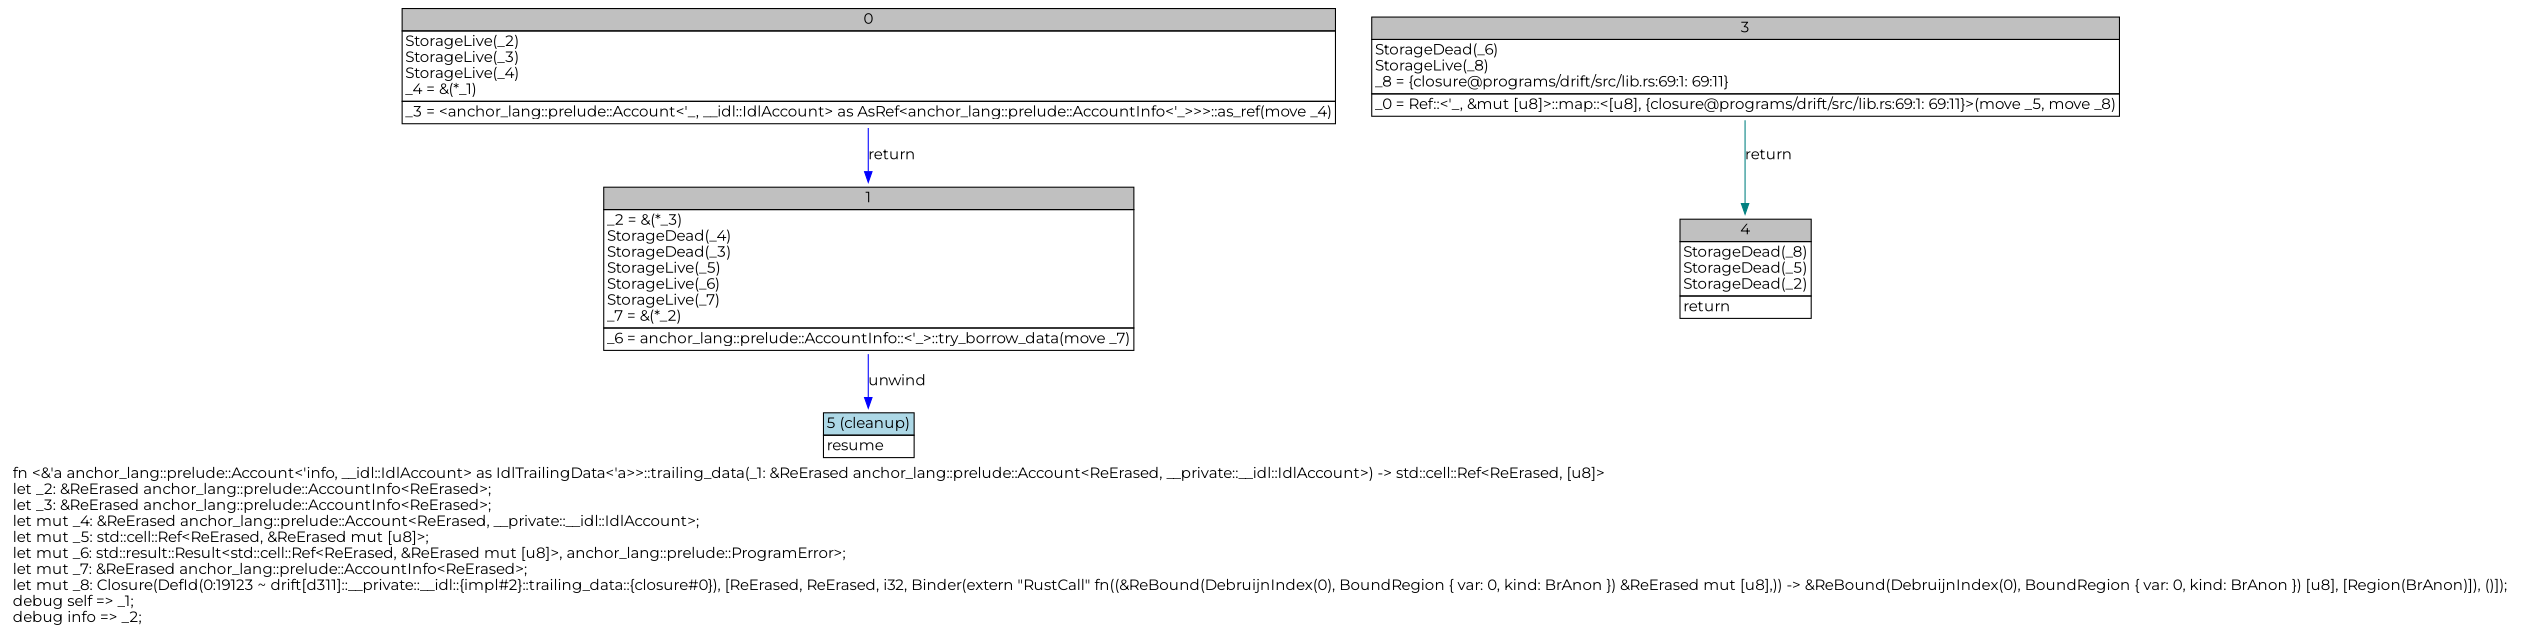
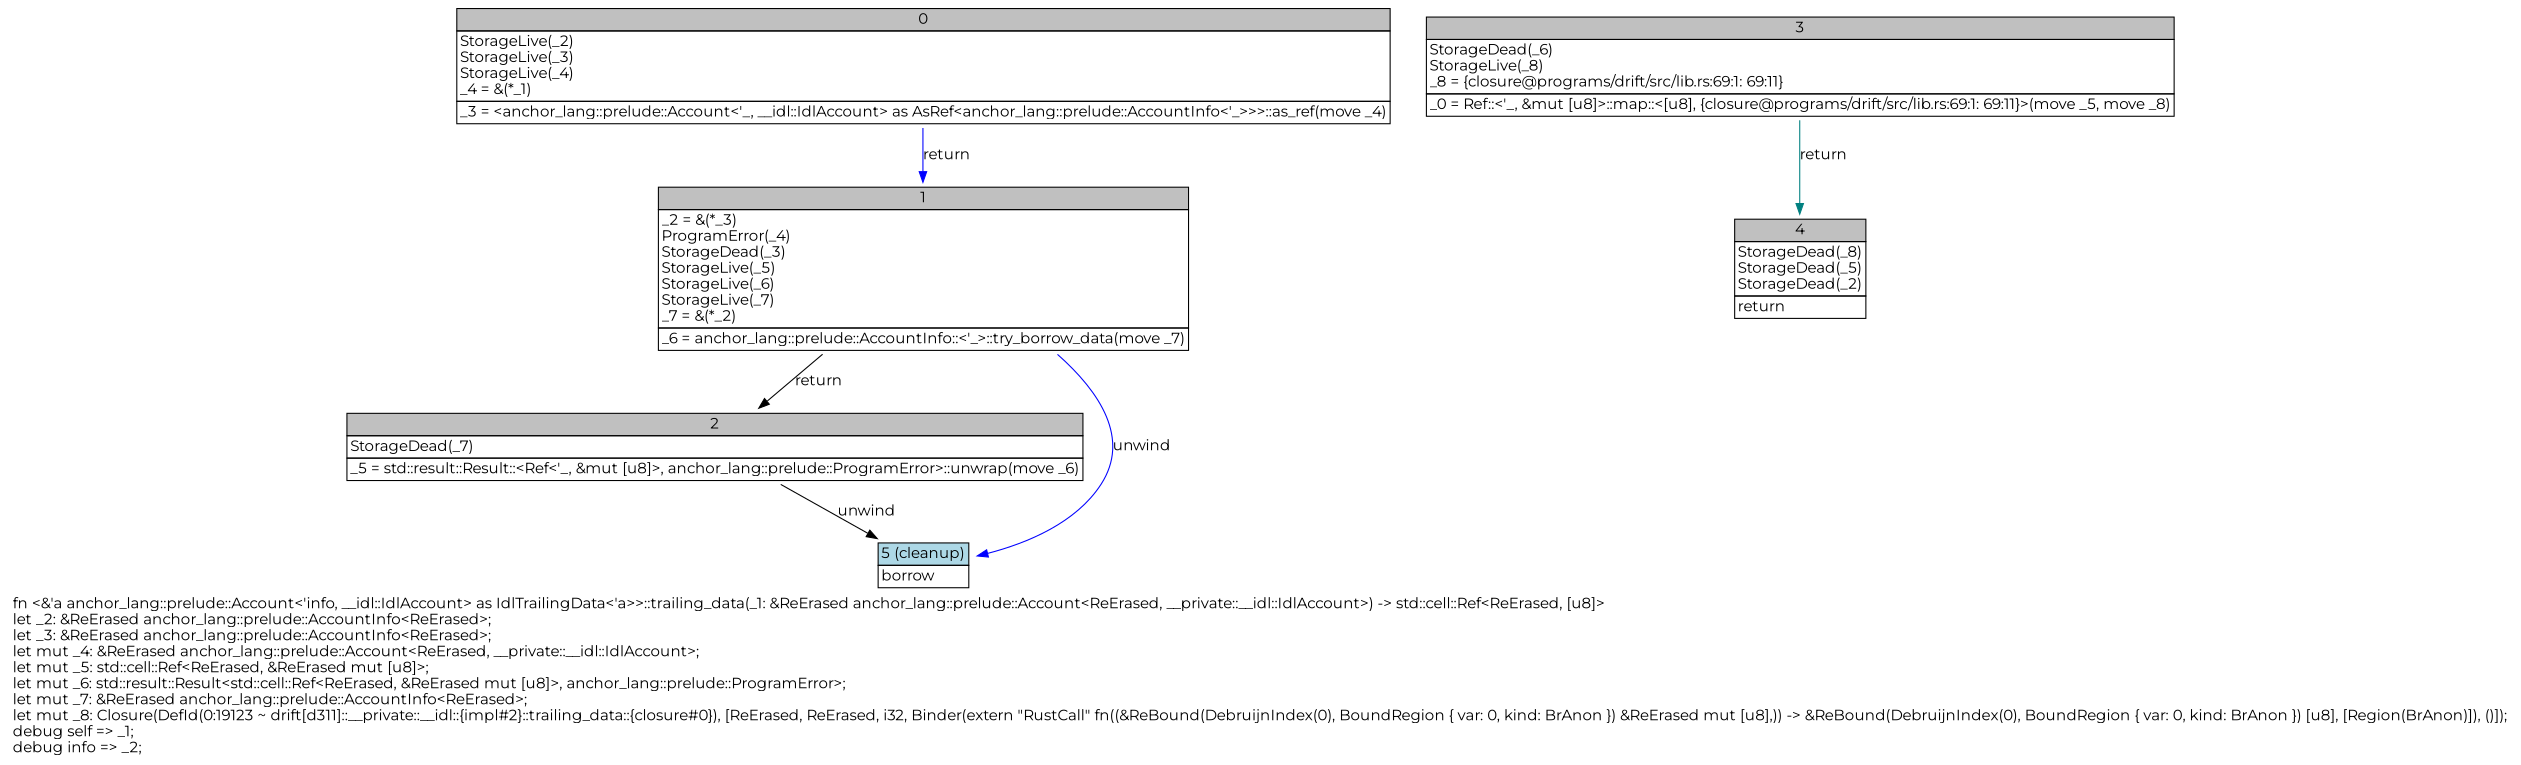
node "1": text "StorageDead(_4)" -> "ProgramError(_4)"
node "2": added
node "5 (cleanup)": text "resume" -> "borrow"
